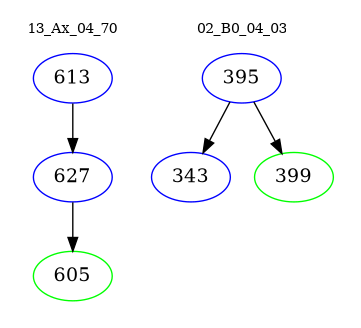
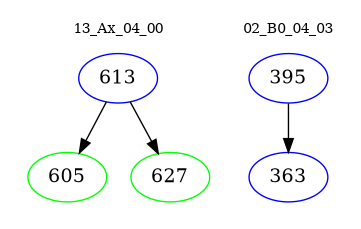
cluster "13_Ax_04_70": label "13_Ax_04_70" -> "13_Ax_04_00"
node "627": color blue -> green
node "343": label "343" -> "363"
node "399": removed
edge "627" -> "605": now "613" -> "605"
